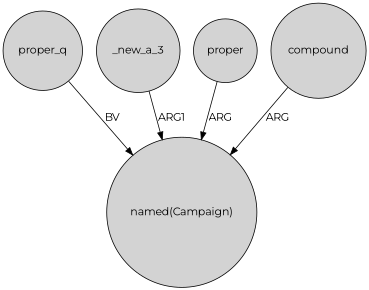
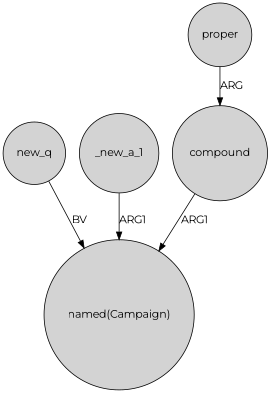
node "proper_q": label "proper_q" -> "new_q"
node "_new_a_3": label "_new_a_3" -> "_new_a_1"
edge "proper" -> "named(Campaign)": now "proper" -> "compound"
edge "compound" -> "named(Campaign)": label "ARG" -> "ARG1"
